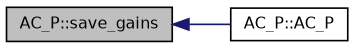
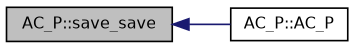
node "AC_P::save_gains": label "AC_P::save_gains" -> "AC_P::save_save"
